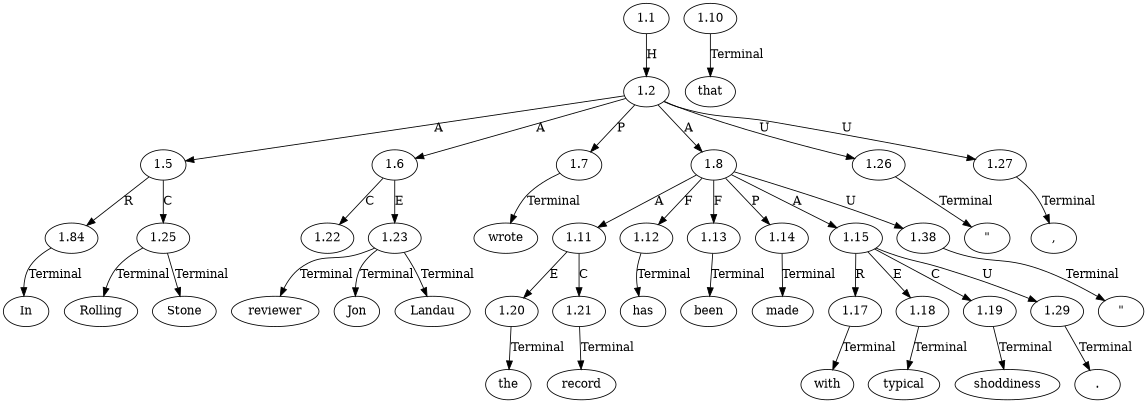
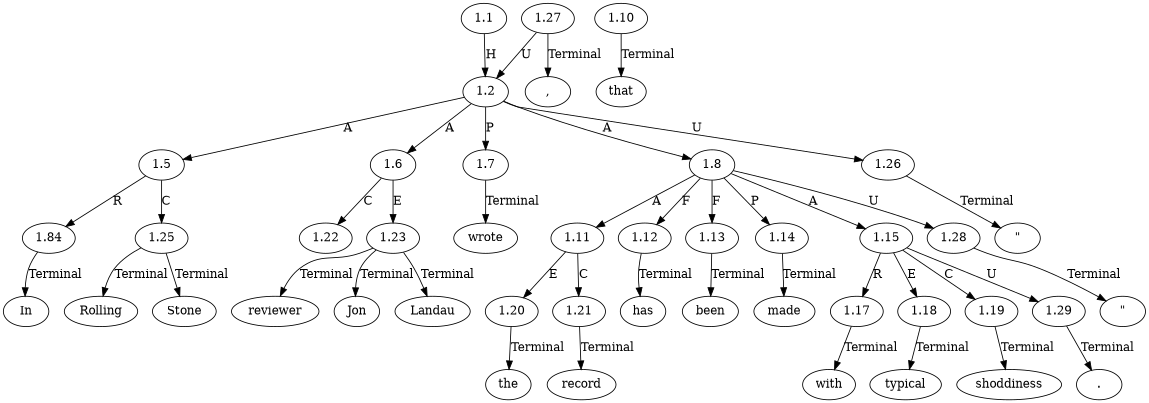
edge "1.2" -> "1.27": reversed
node "1.38": label "1.38" -> "1.28"
